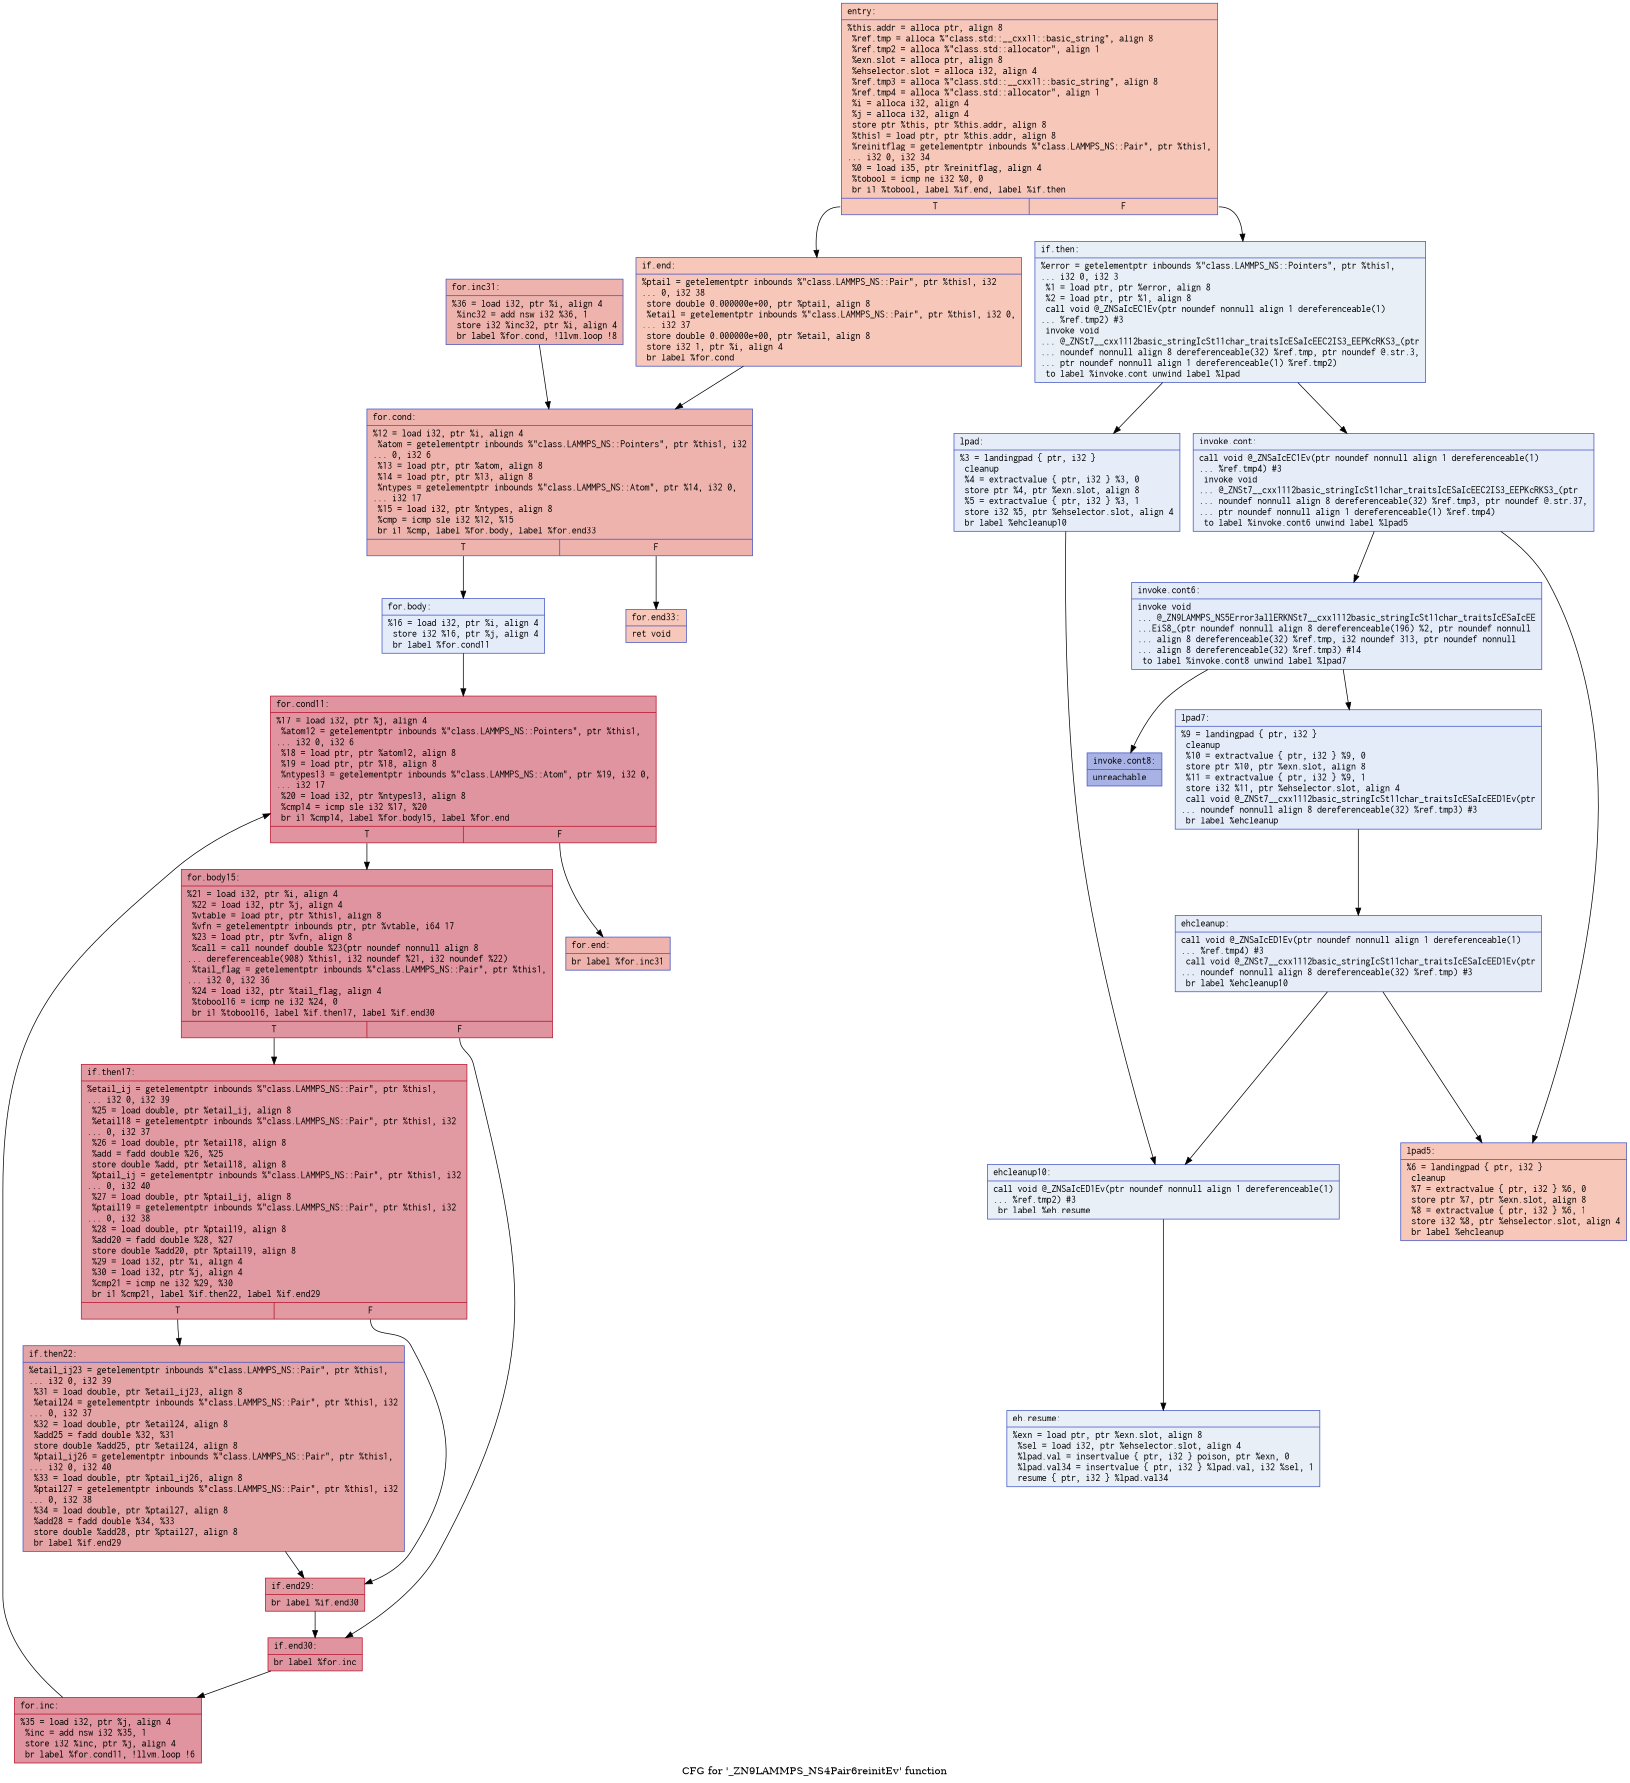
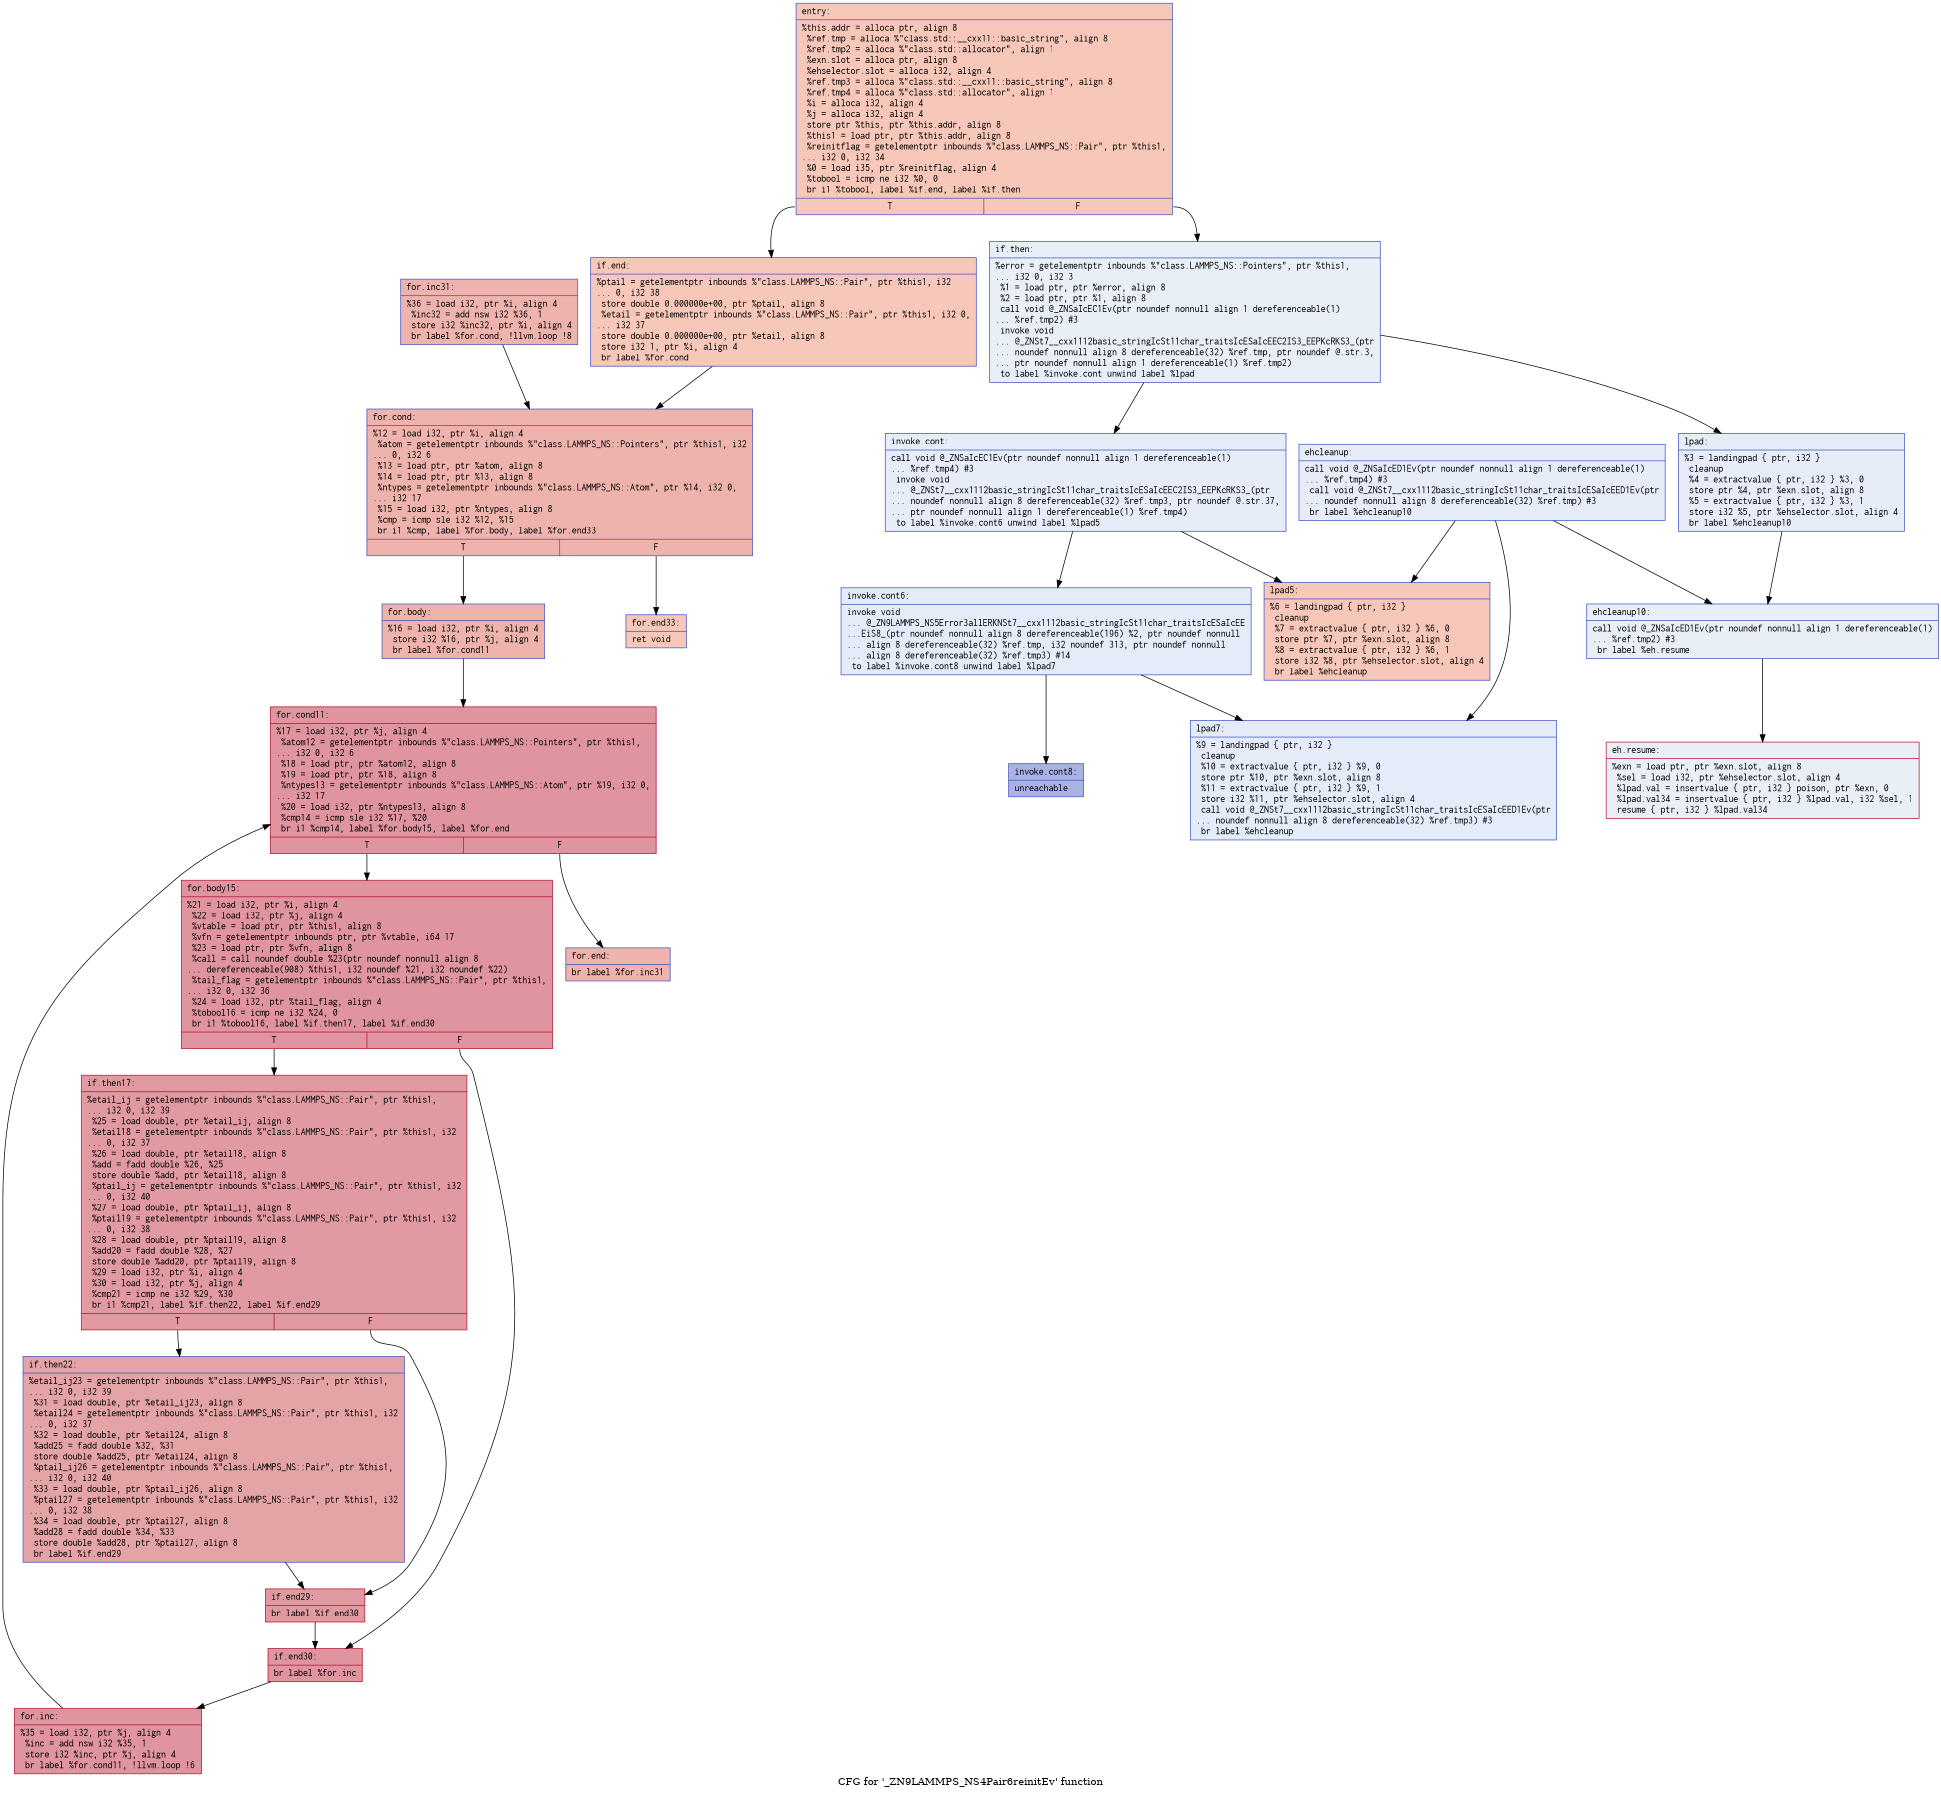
node "for.body:": fillcolor #c1d4f470 -> #d6524470
edge "lpad7:" -> "ehcleanup:": reversed
node "eh.resume:": color #3d50c3ff -> #b70d28ff
